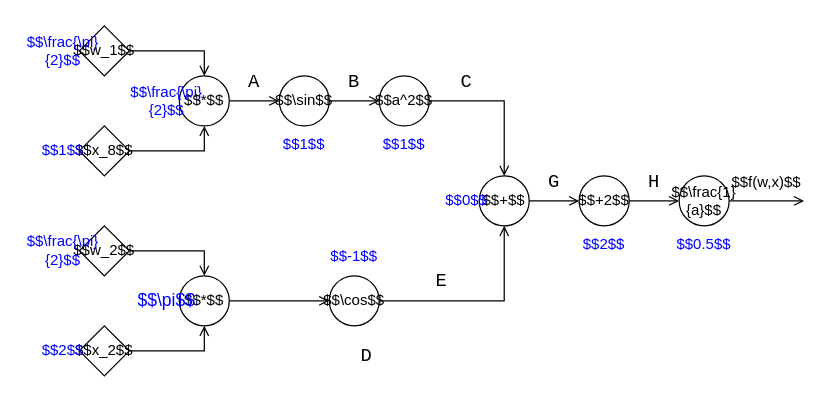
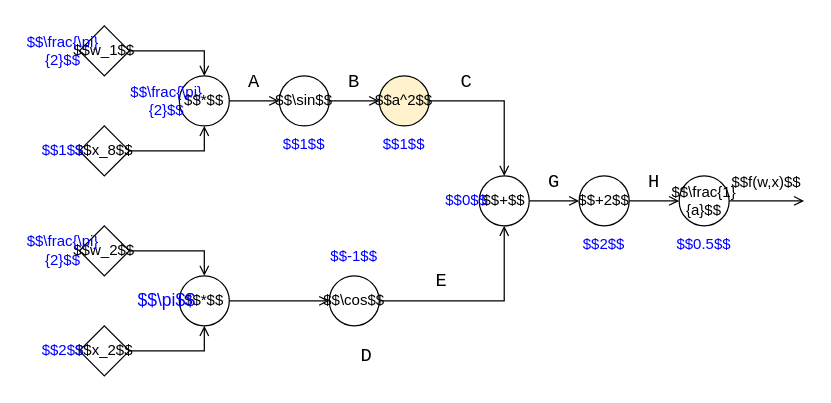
node "$$a^2$$": fillcolor #ffffff -> #fff2cc
